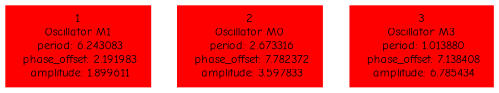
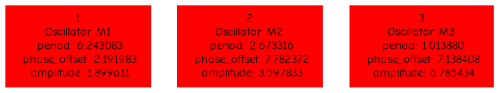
node "2": text "Oscillator M0" -> "Oscillator M2"
